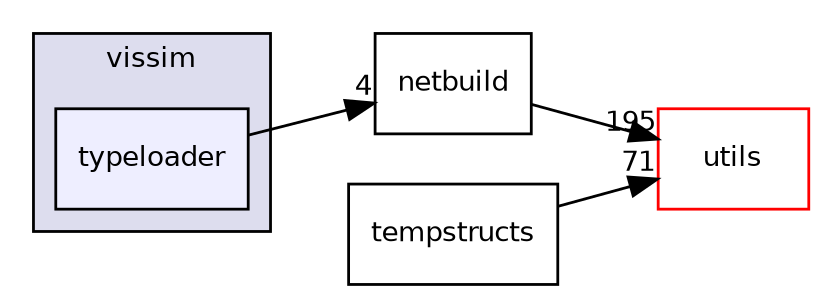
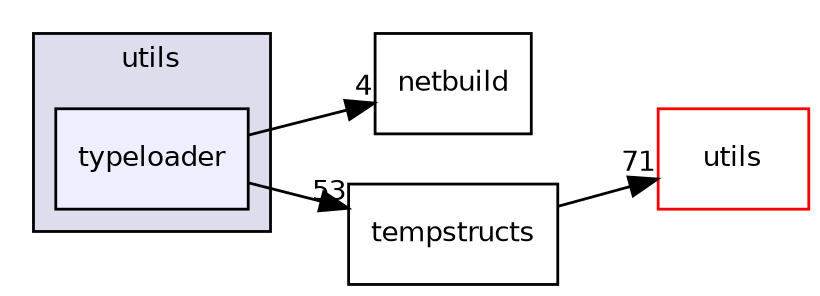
cluster "vissim": label "vissim" -> "utils"
edge "netbuild" -> "utils": removed
edge "typeloader" -> "tempstructs": added
